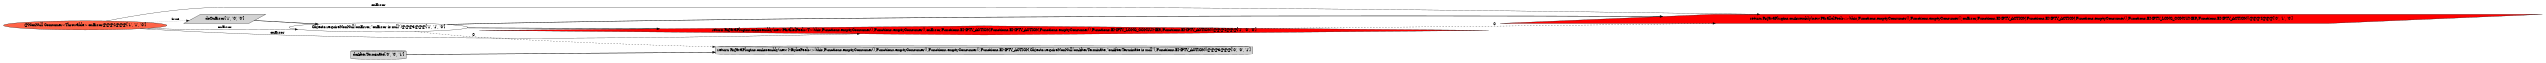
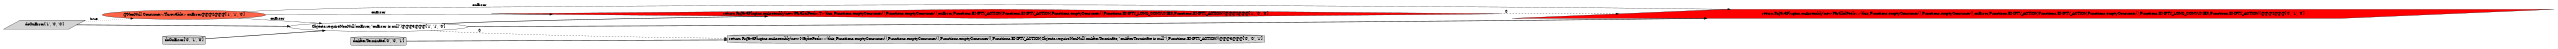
edge "@NonNull Consumer<Throwable> onError@@@2@@@['1', '1', '0']" -> "doOnError['1', '0', '0']": reversed
node "doOnError['0', '1', '0']": added
